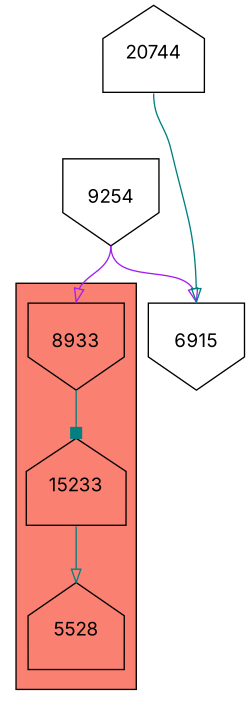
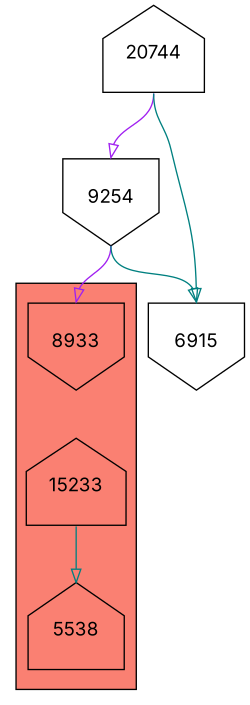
edge "20744" -> "9254": added
edge "9254" -> "6915": color purple -> teal
edge "8933" -> "15233": removed
node "5528": label "5528" -> "5538"
